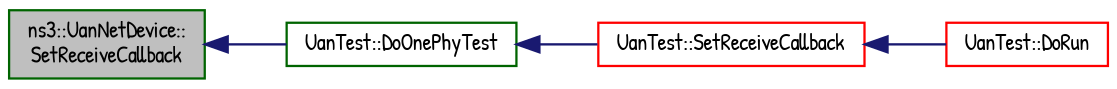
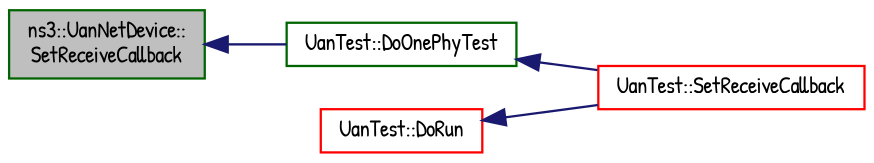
edge "UanTest::DoRun" -> "UanTest::SetReceiveCallback": reversed
